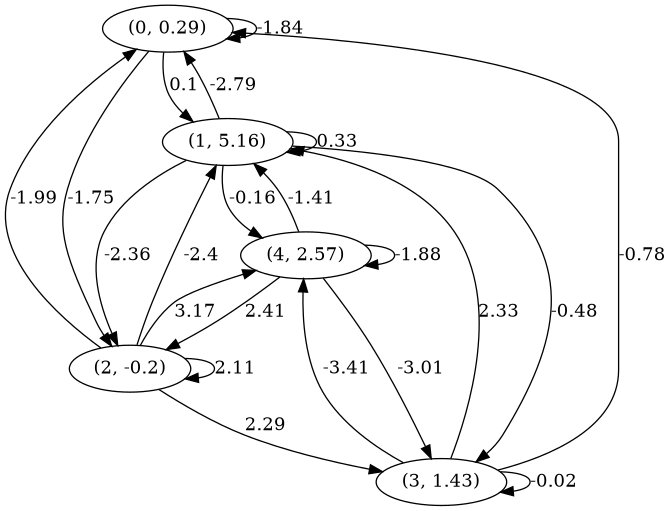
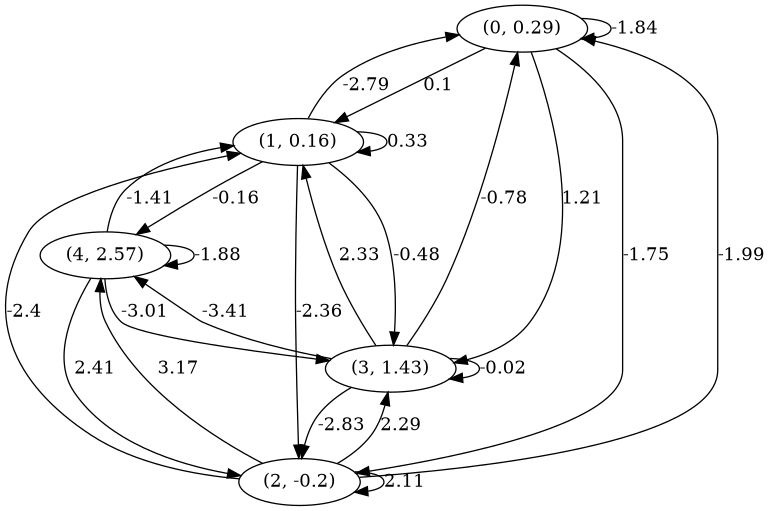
node "(1, 5.16)": label "(1, 5.16)" -> "(1, 0.16)"
edge "(0, 0.29)" -> "(3, 1.43)": added, label "1.21"
edge "(3, 1.43)" -> "(2, -0.2)": added, label "-2.83"
